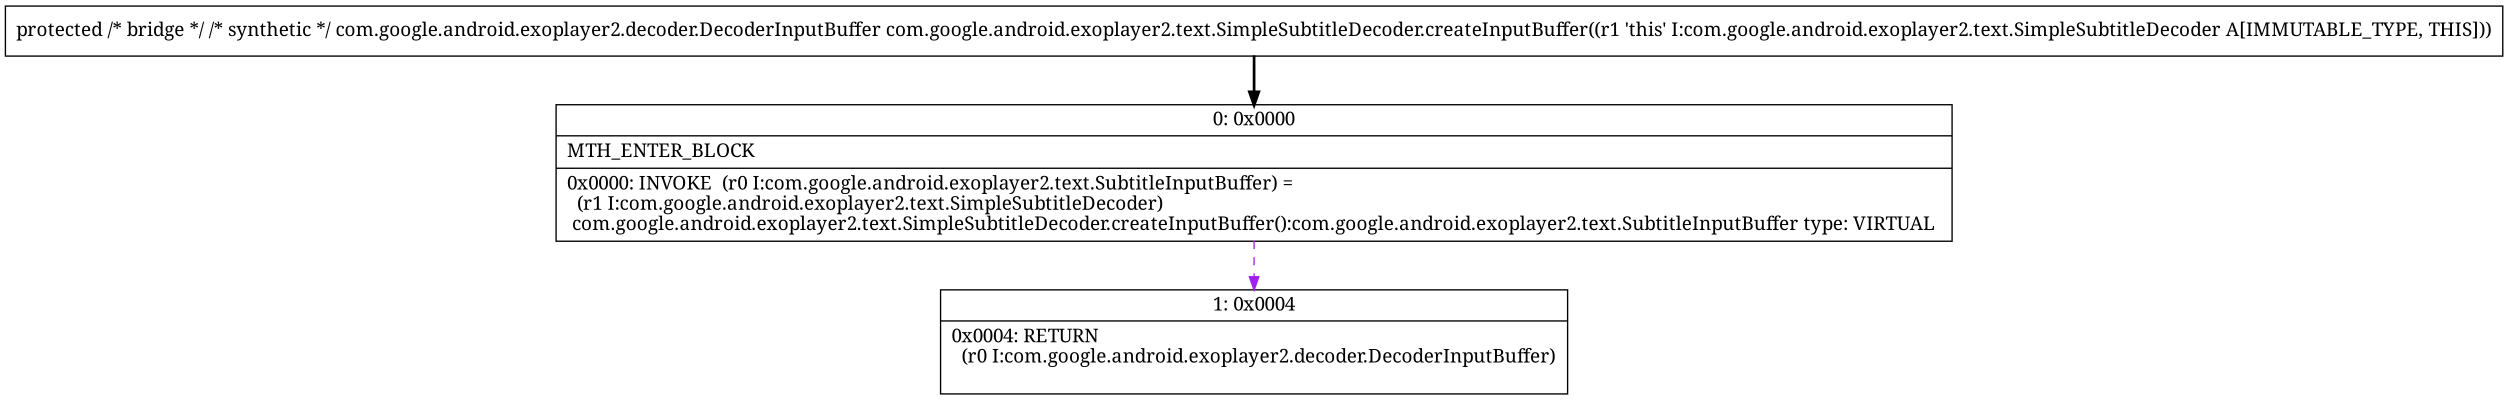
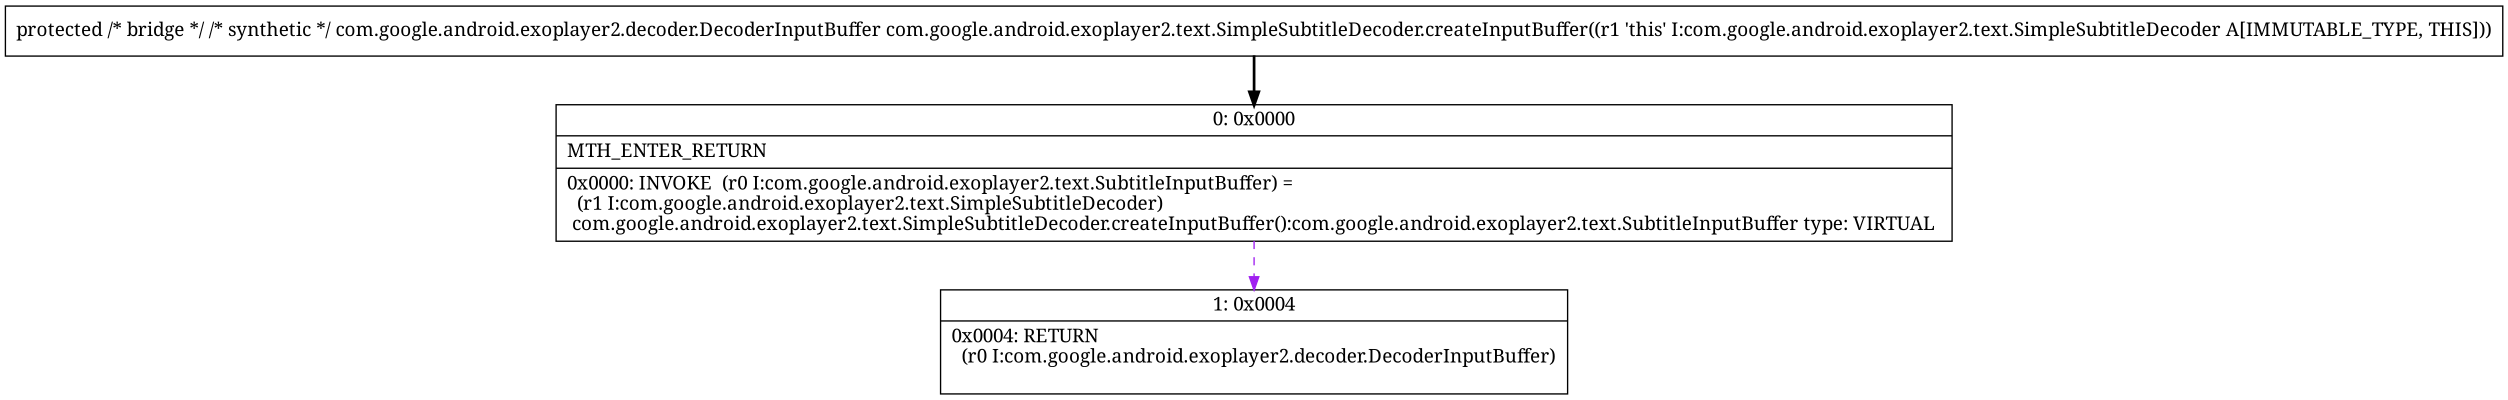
node "0: 0x0000": text "MTH_ENTER_BLOCK" -> "MTH_ENTER_RETURN"
